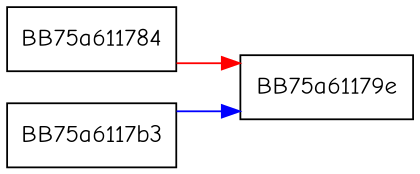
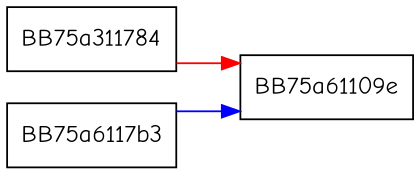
node "BB75a611784": label "BB75a611784" -> "BB75a311784"
node "BB75a61179e": label "BB75a61179e" -> "BB75a61109e"
